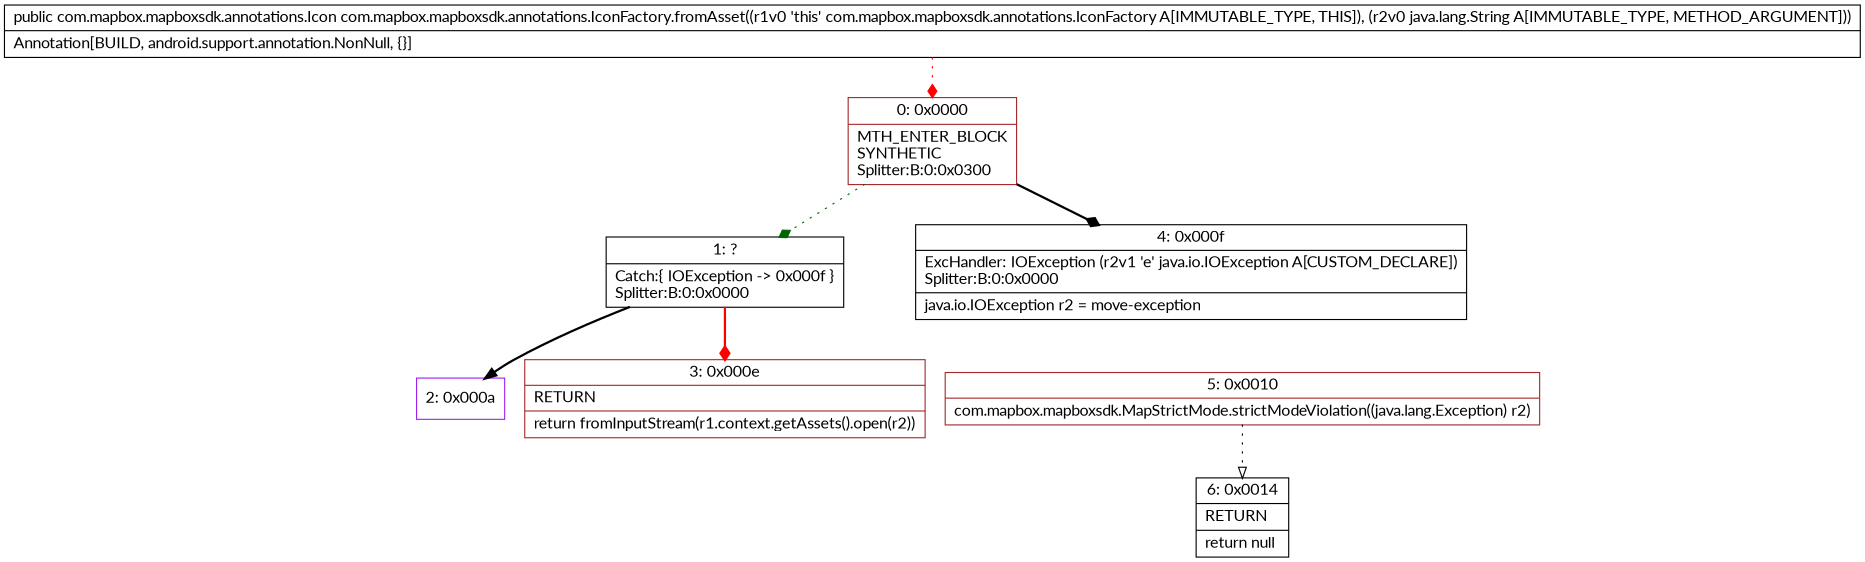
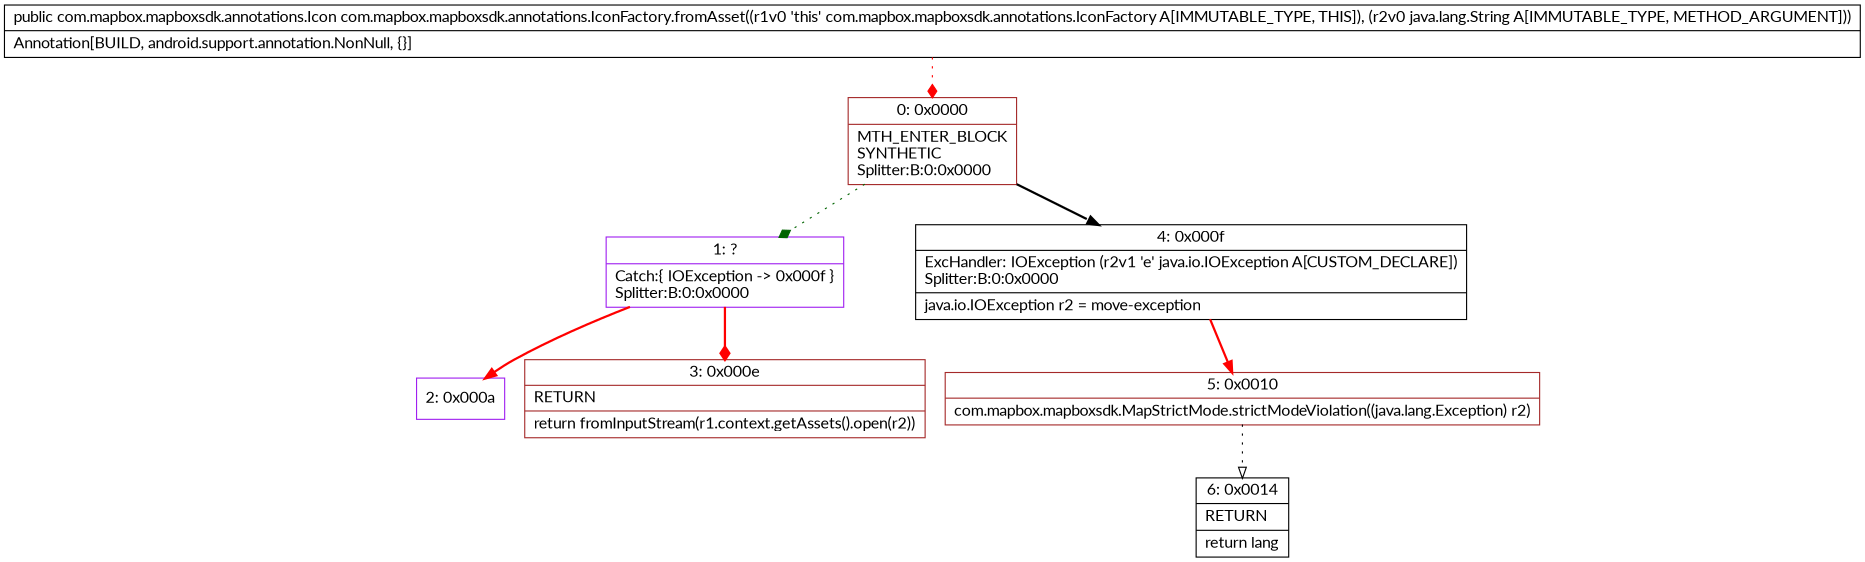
node "0: 0x0000": text "Splitter:B:0:0x0300" -> "Splitter:B:0:0x0000"
edge "0: 0x0000" -> "4: 0x000f": arrowhead diamond -> normal
node "1: ?": color black -> purple
edge "1: ?" -> "2: 0x000a": color black -> red
edge "4: 0x000f" -> "5: 0x0010": added
node "6: 0x0014": text "return null" -> "return lang"
